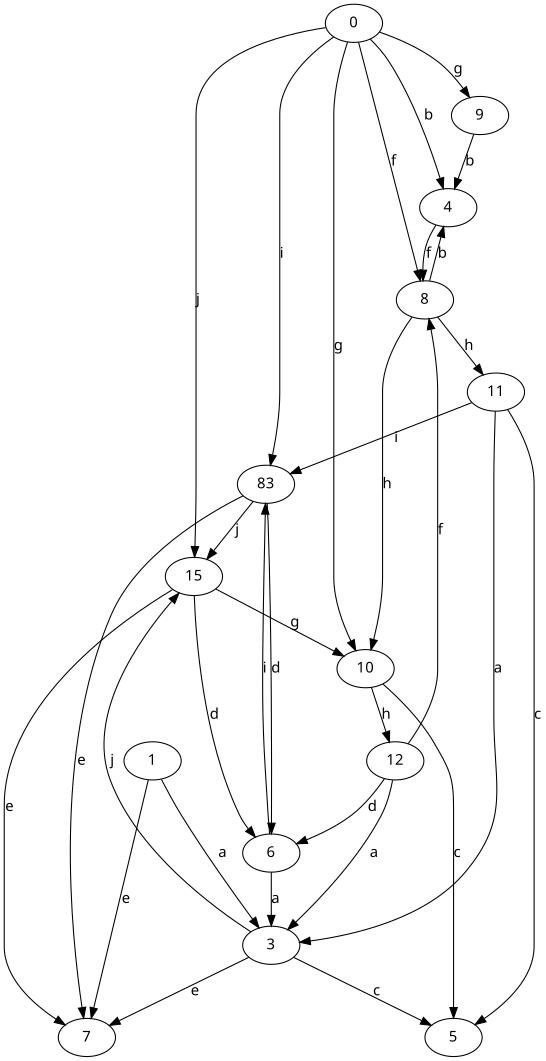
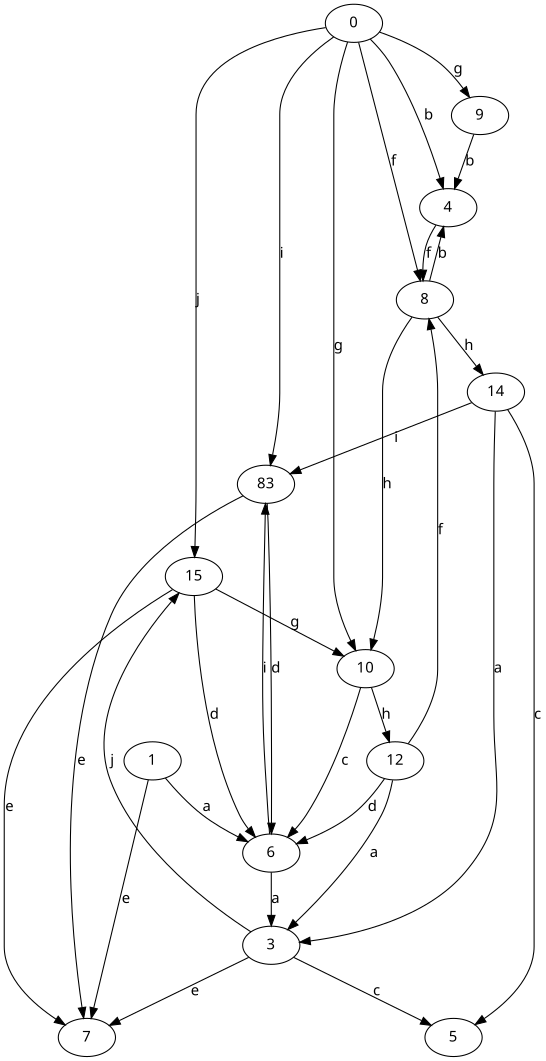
node "11": label "11" -> "14"
edge "83" -> "15": removed, label "j"
edge "10" -> "5": now "10" -> "6"
edge "1" -> "3": now "1" -> "6"
